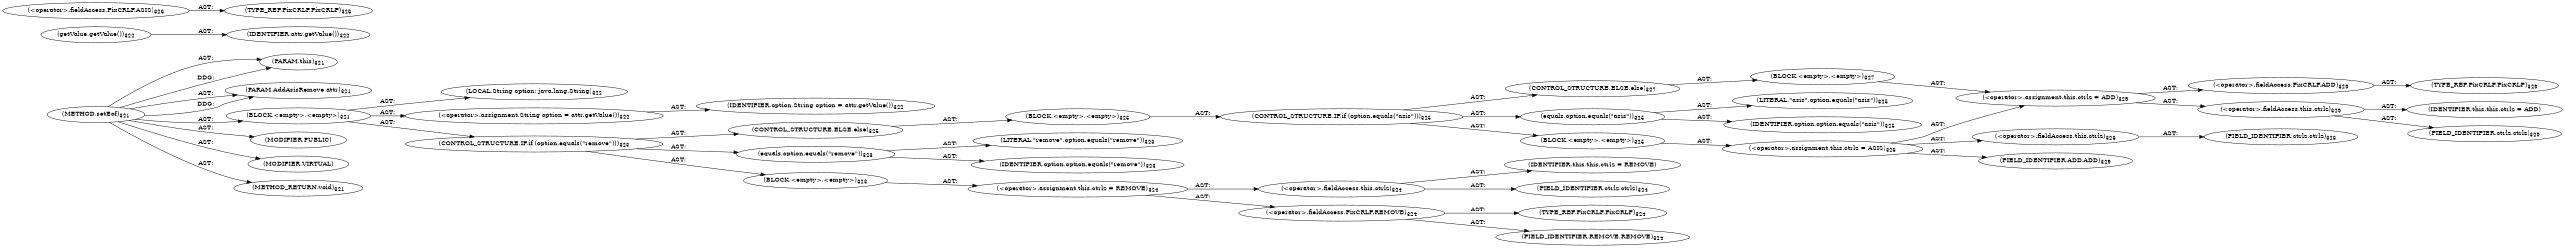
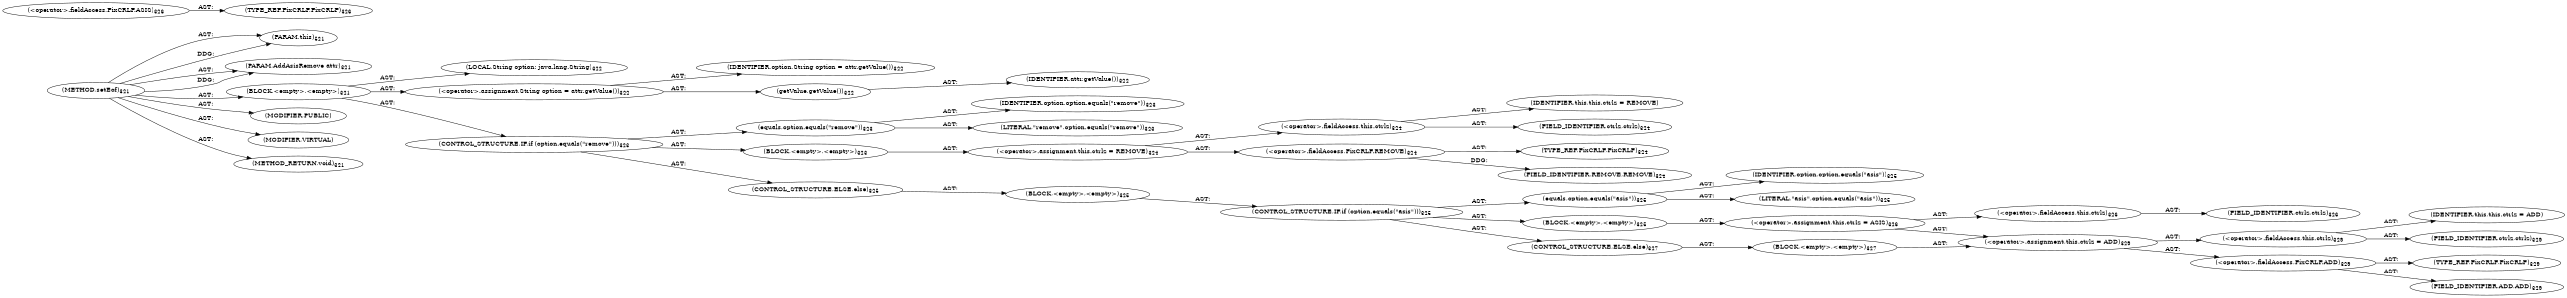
node "(PARAM,this)": text "321" -> "521"
edge "(<operator>.assignment,String option = attr.getValue())" -> "(getValue,getValue())": added, label "AST:"
edge "(<operator>.assignment,this.ctrlz = ASIS)" -> "(FIELD_IDENTIFIER,ADD,ADD)": now "(<operator>.fieldAccess,FixCRLF.ADD)" -> "(FIELD_IDENTIFIER,ADD,ADD)"
edge "(<operator>.fieldAccess,FixCRLF.REMOVE)" -> "(FIELD_IDENTIFIER,REMOVE,REMOVE)": label "AST: " -> "DDG: "
